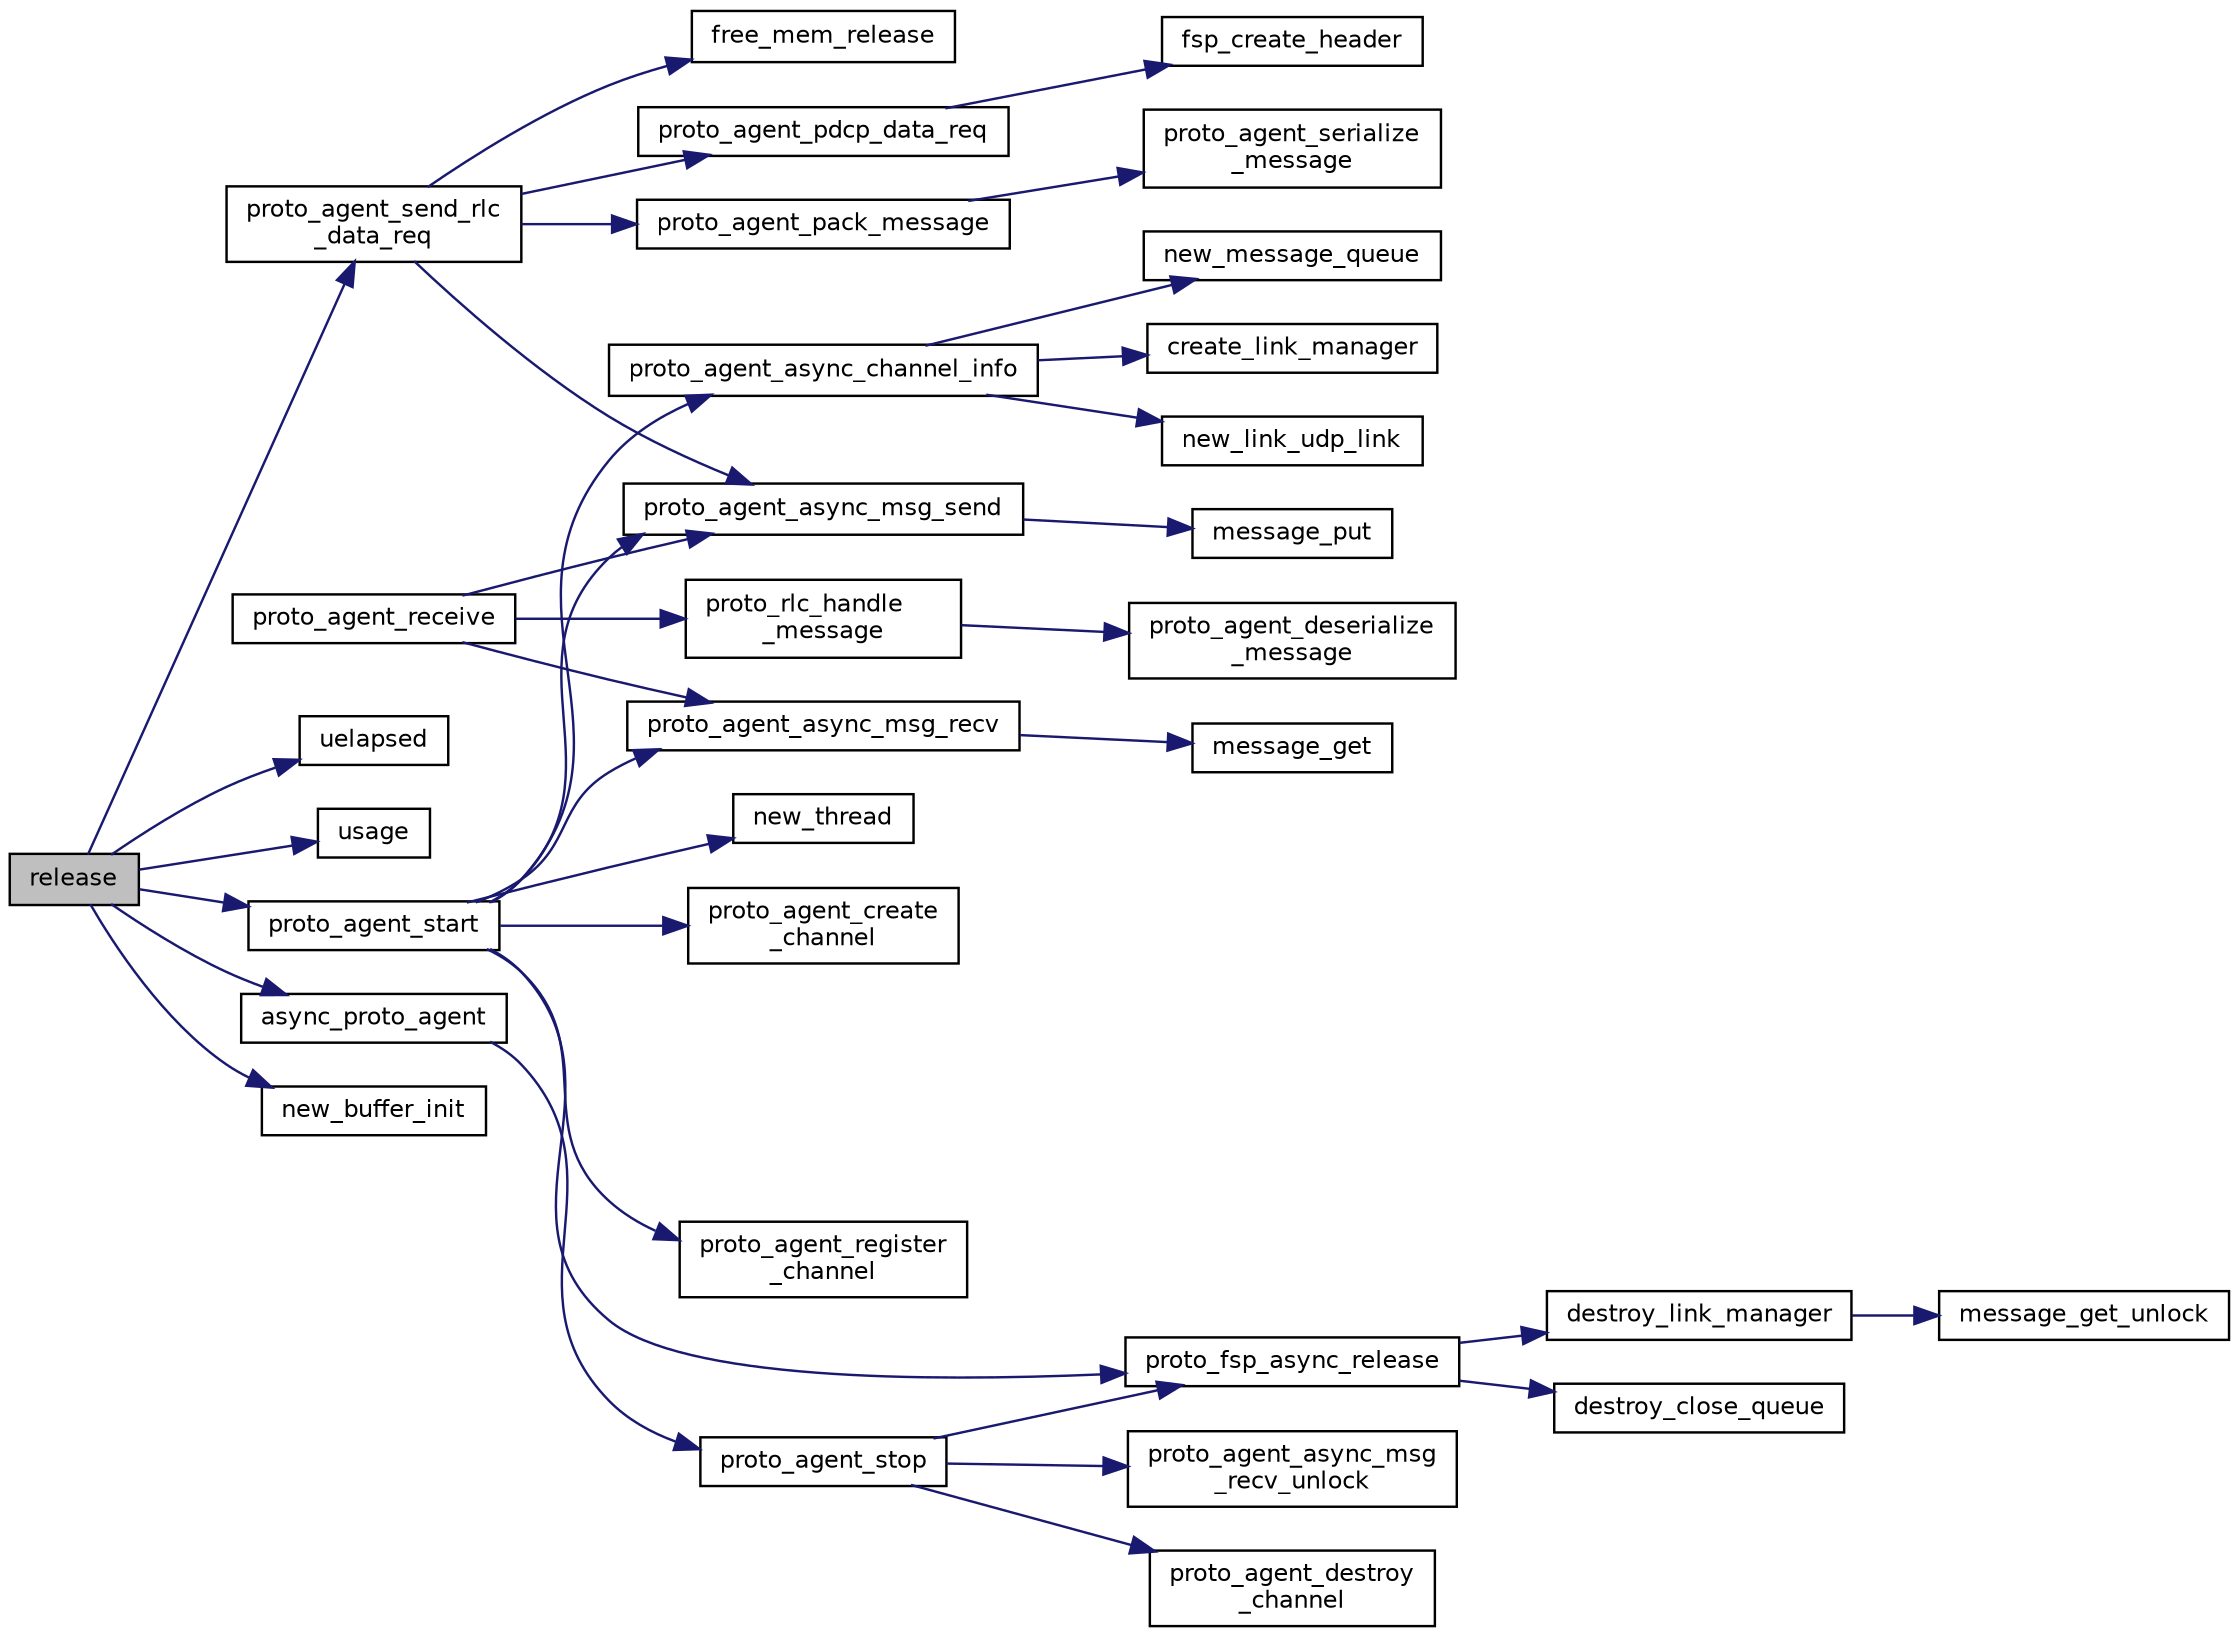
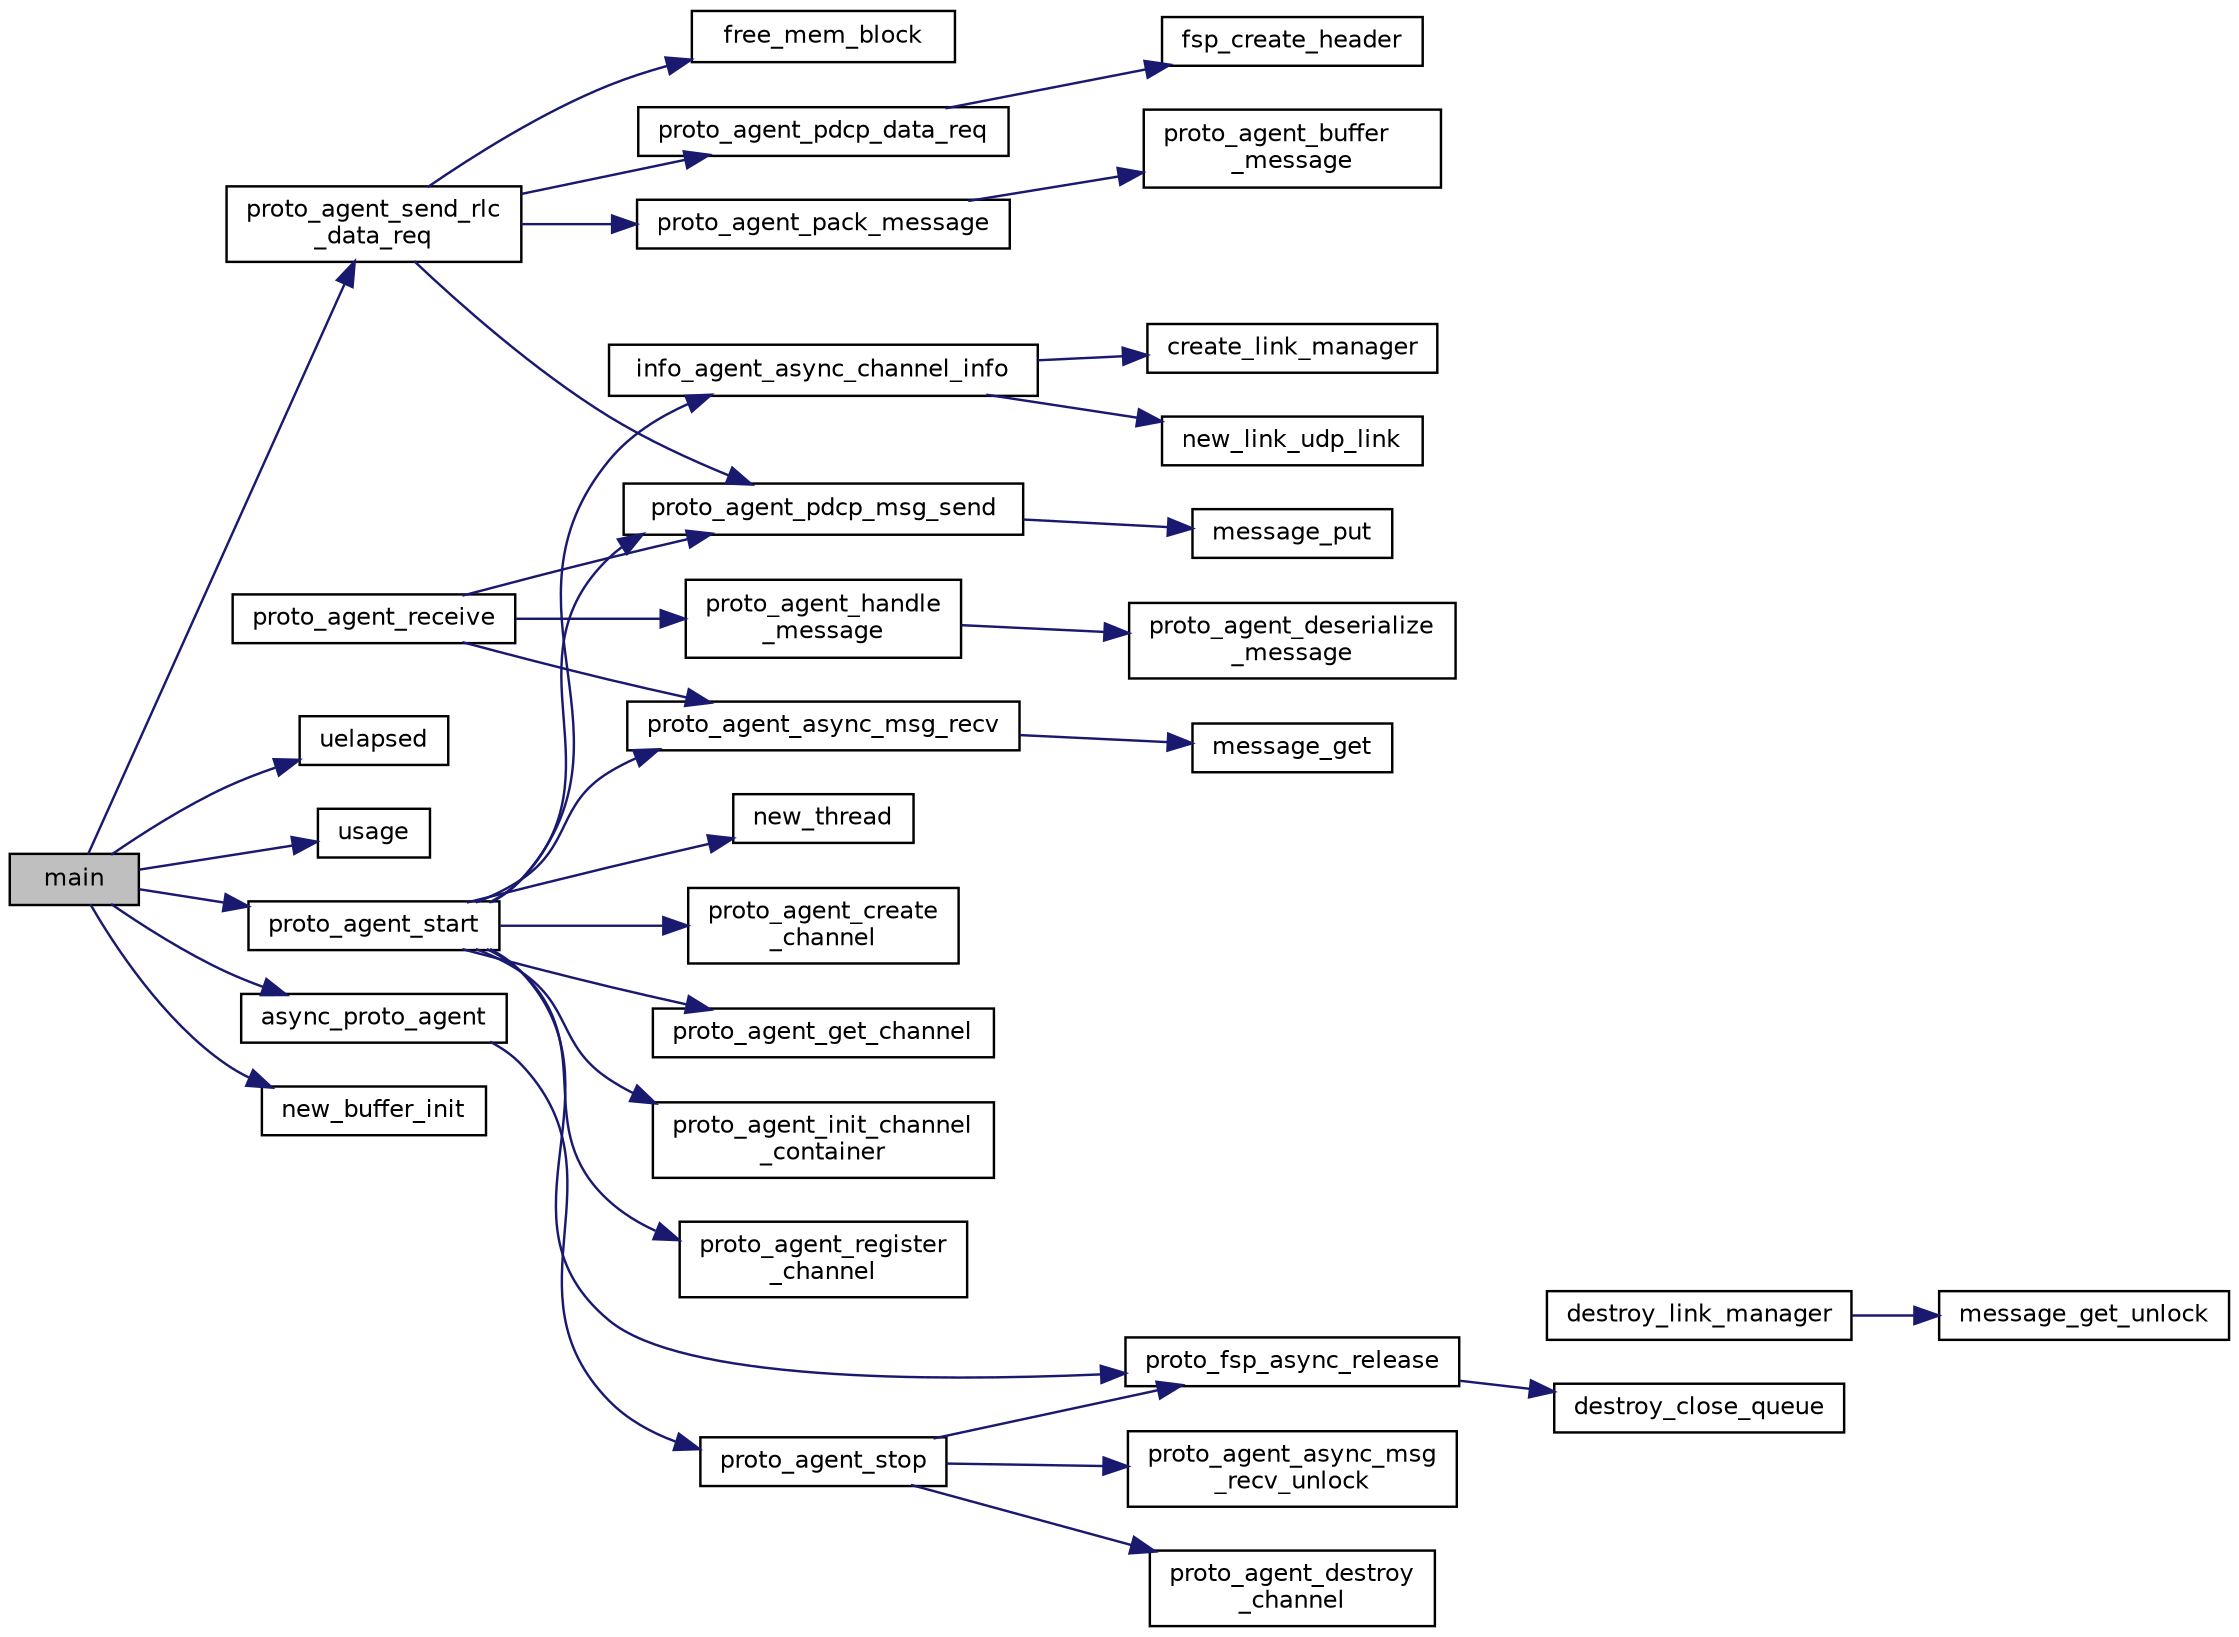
node "free_mem_release": label "free_mem_release" -> "free_mem_block"
node "proto_agent_serialize _message": label "proto_agent_serialize _message" -> "proto_agent_buffer _message"
node "new_message_queue": removed
node "proto_agent_async_channel_info": label "proto_agent_async_channel_info" -> "info_agent_async_channel_info"
node "proto_agent_async_msg_send": label "proto_agent_async_msg_send" -> "proto_agent_pdcp_msg_send"
node "proto_rlc_handle _message": label "proto_rlc_handle _message" -> "proto_agent_handle _message"
node "release": label "release" -> "main"
node "proto_agent_get_channel": added
node "proto_agent_init_channel _container": added
edge "proto_fsp_async_release" -> "destroy_link_manager": removed
